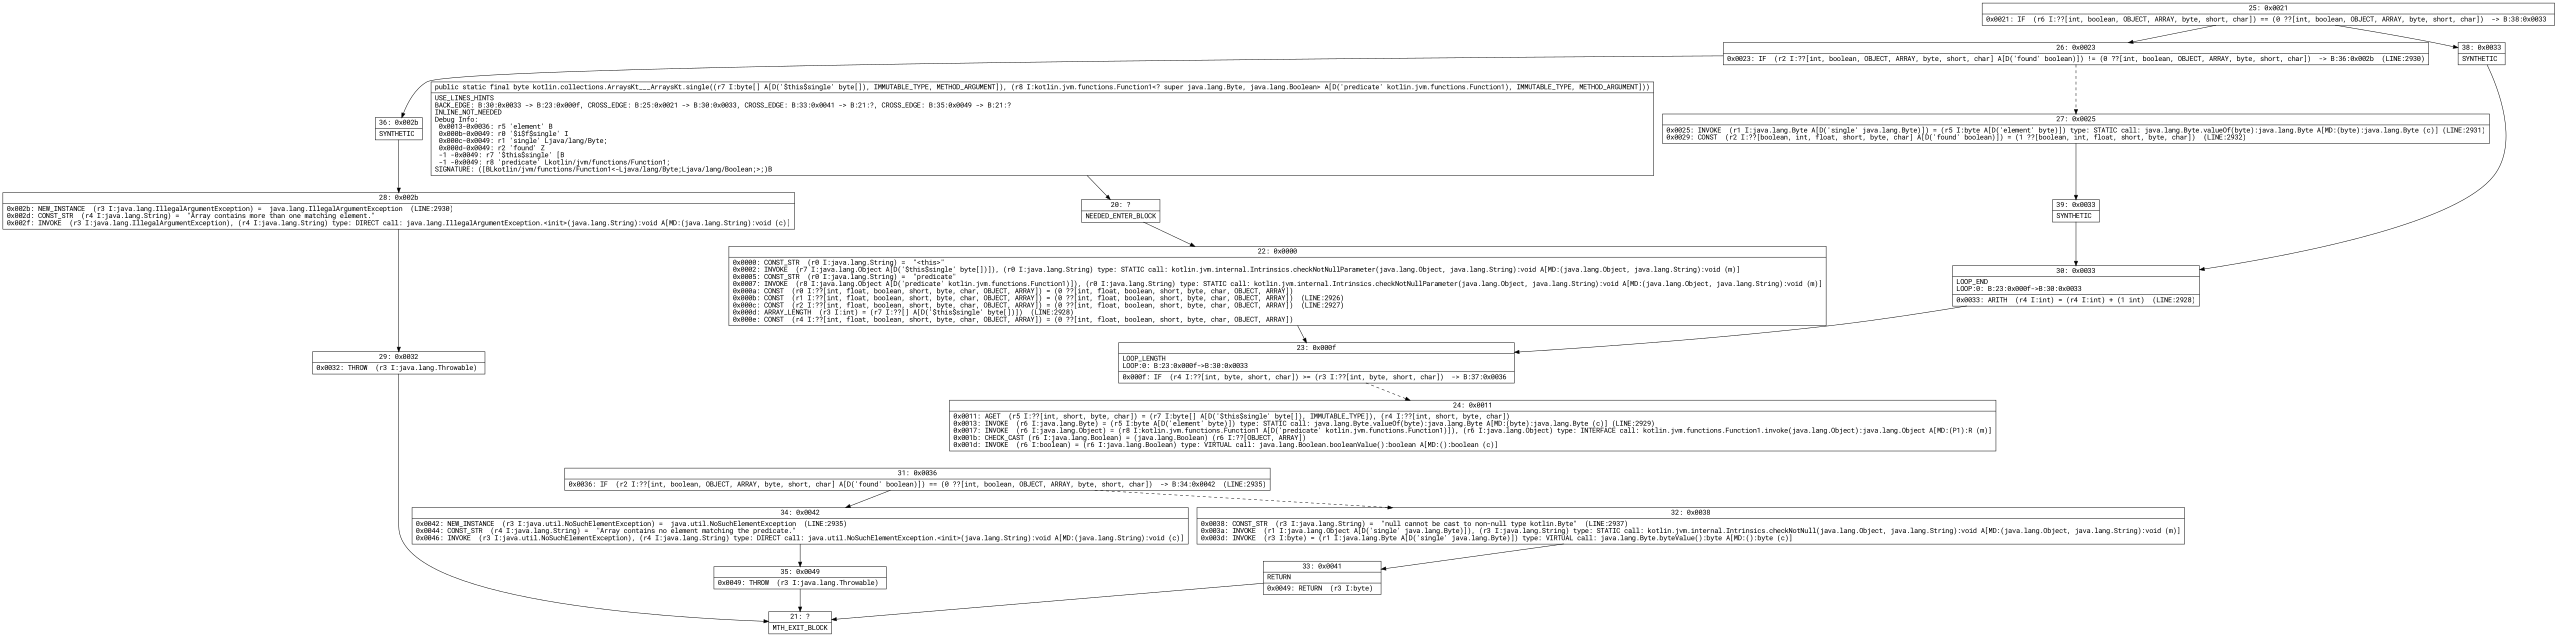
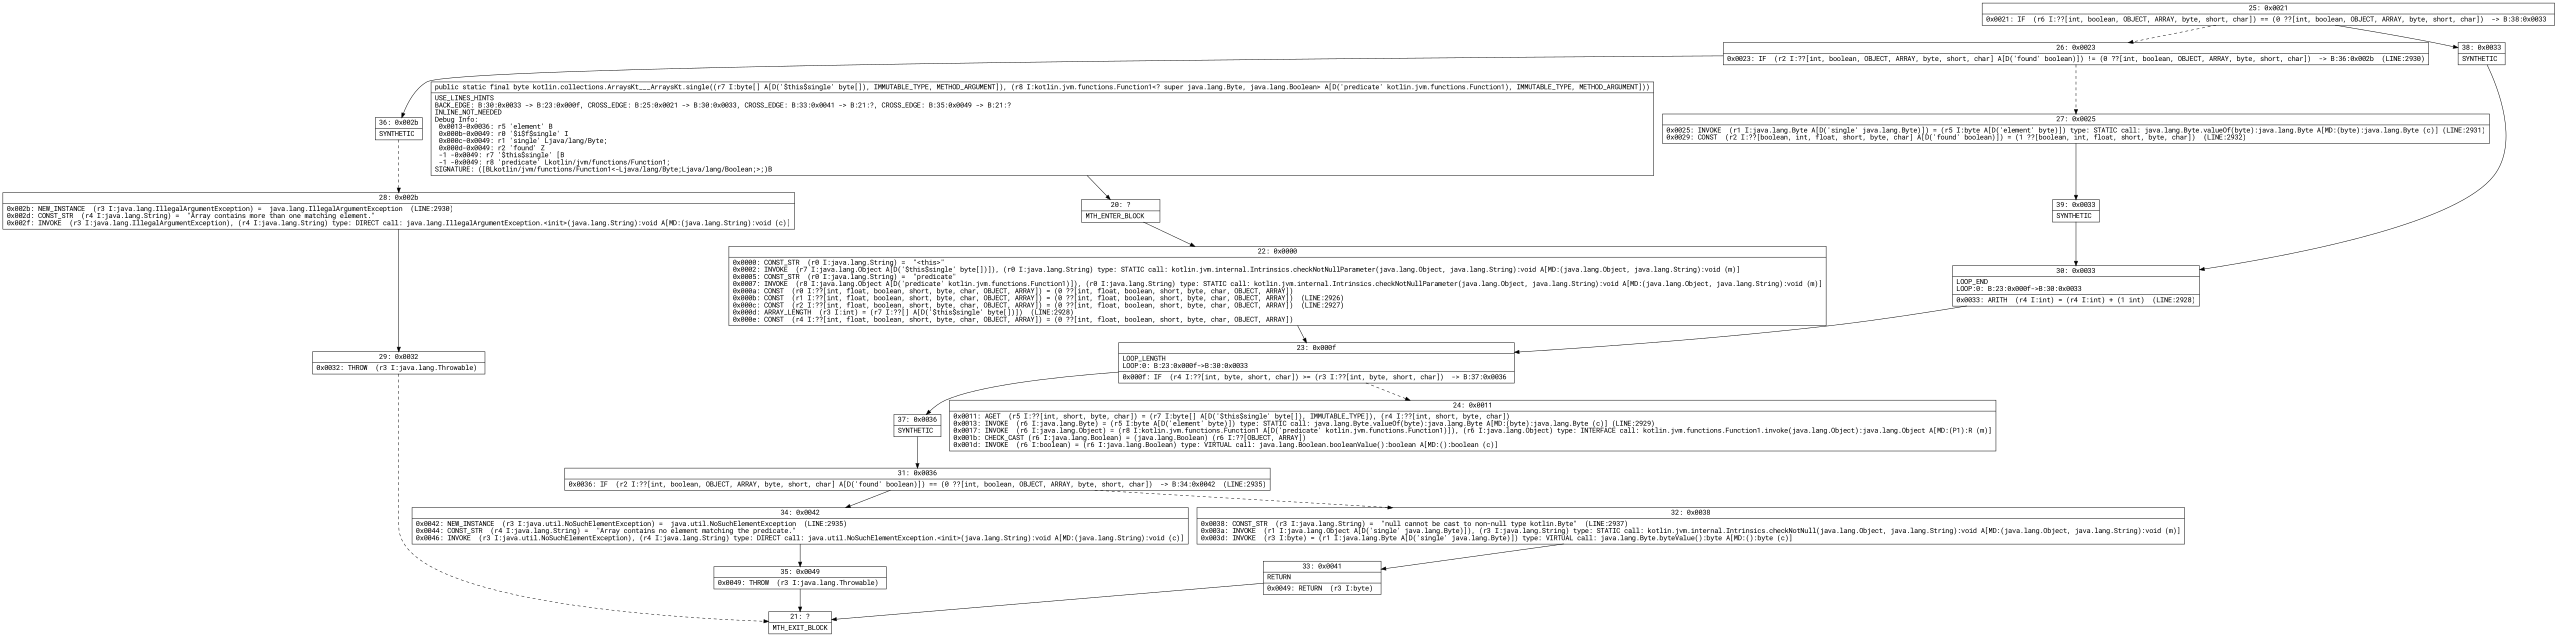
edge "25: 0x0021" -> "26: 0x0023": style solid -> dashed
edge "36: 0x002b" -> "28: 0x002b": style solid -> dashed
node "20: ?": text "NEEDED_ENTER_BLOCK" -> "MTH_ENTER_BLOCK"
node "37: 0x0036": added
edge "29: 0x0032" -> "21: ?": style solid -> dashed
